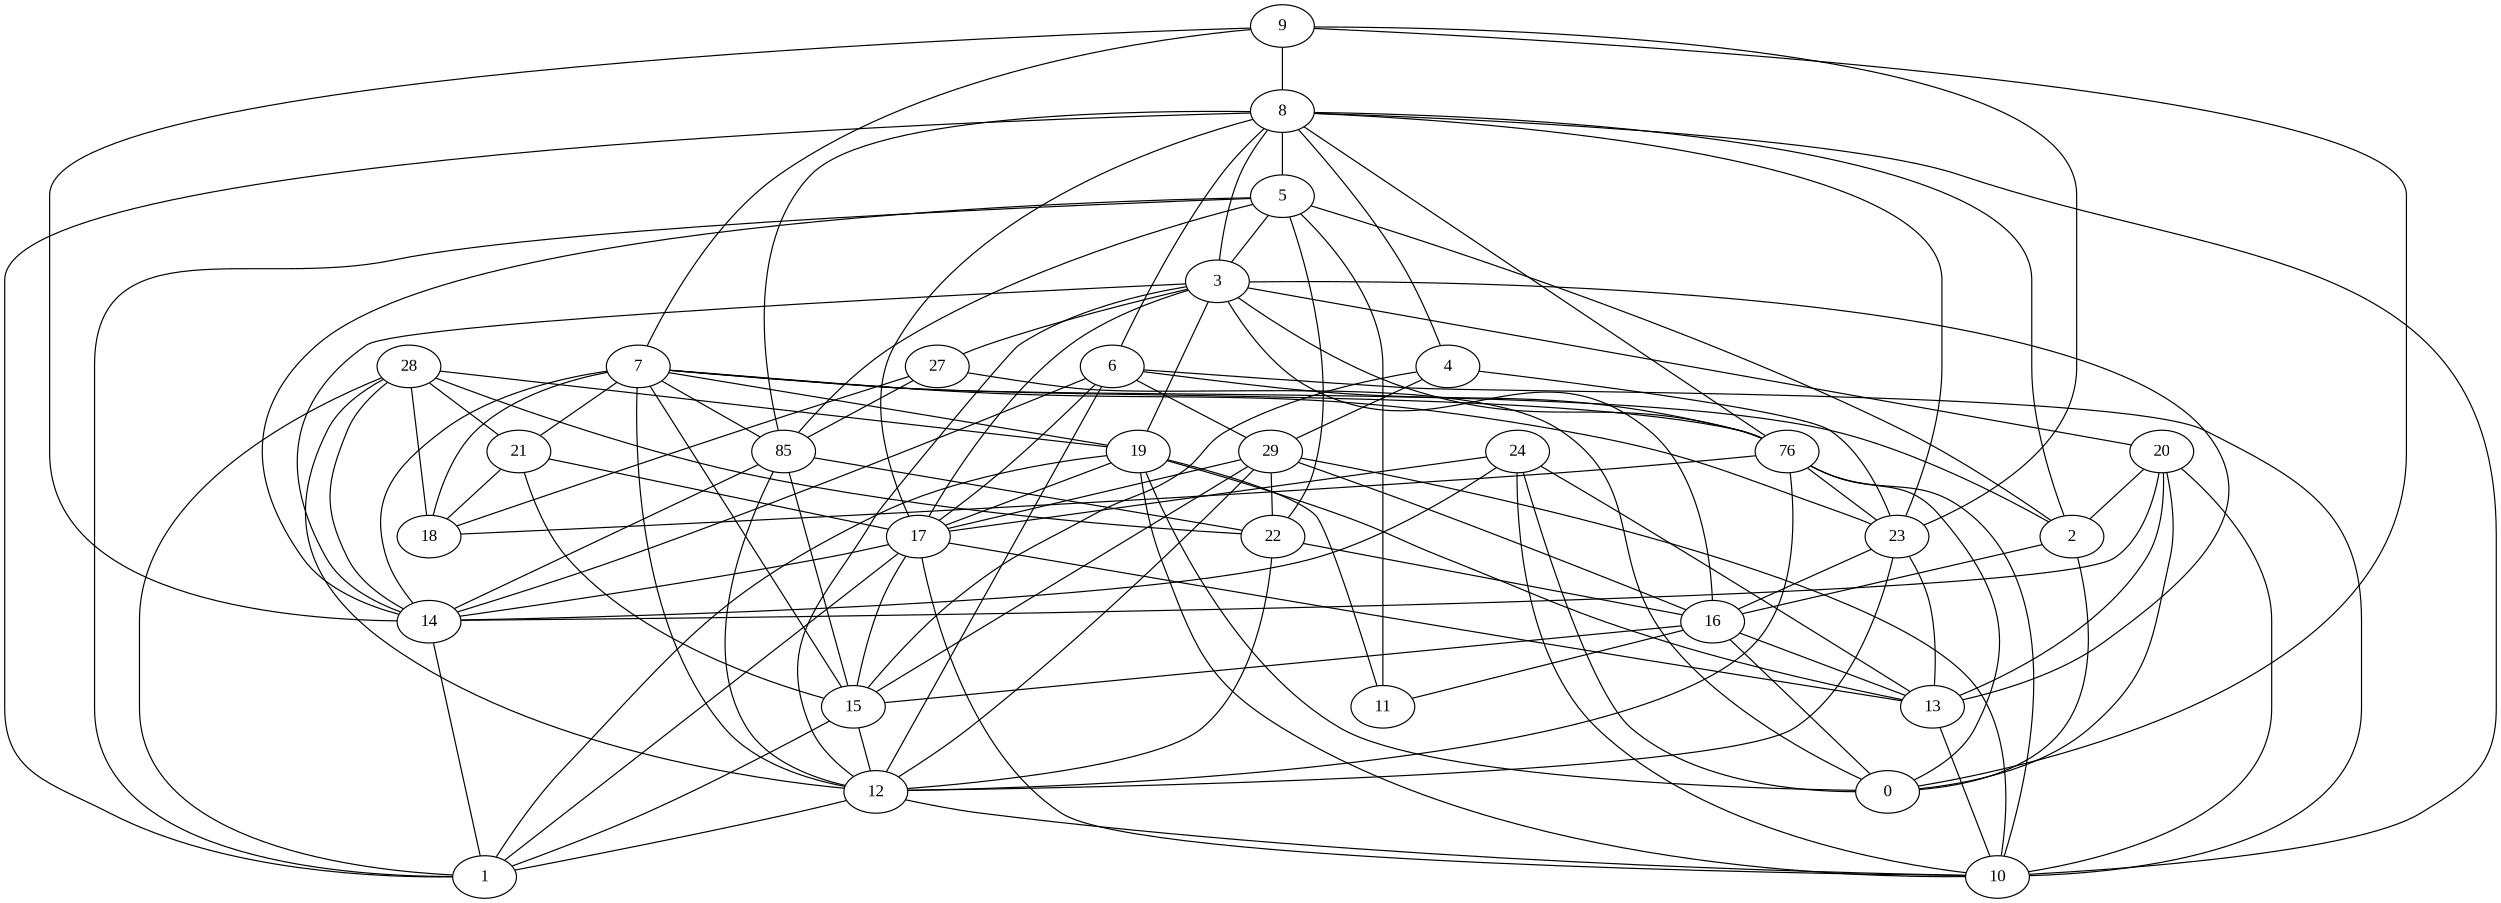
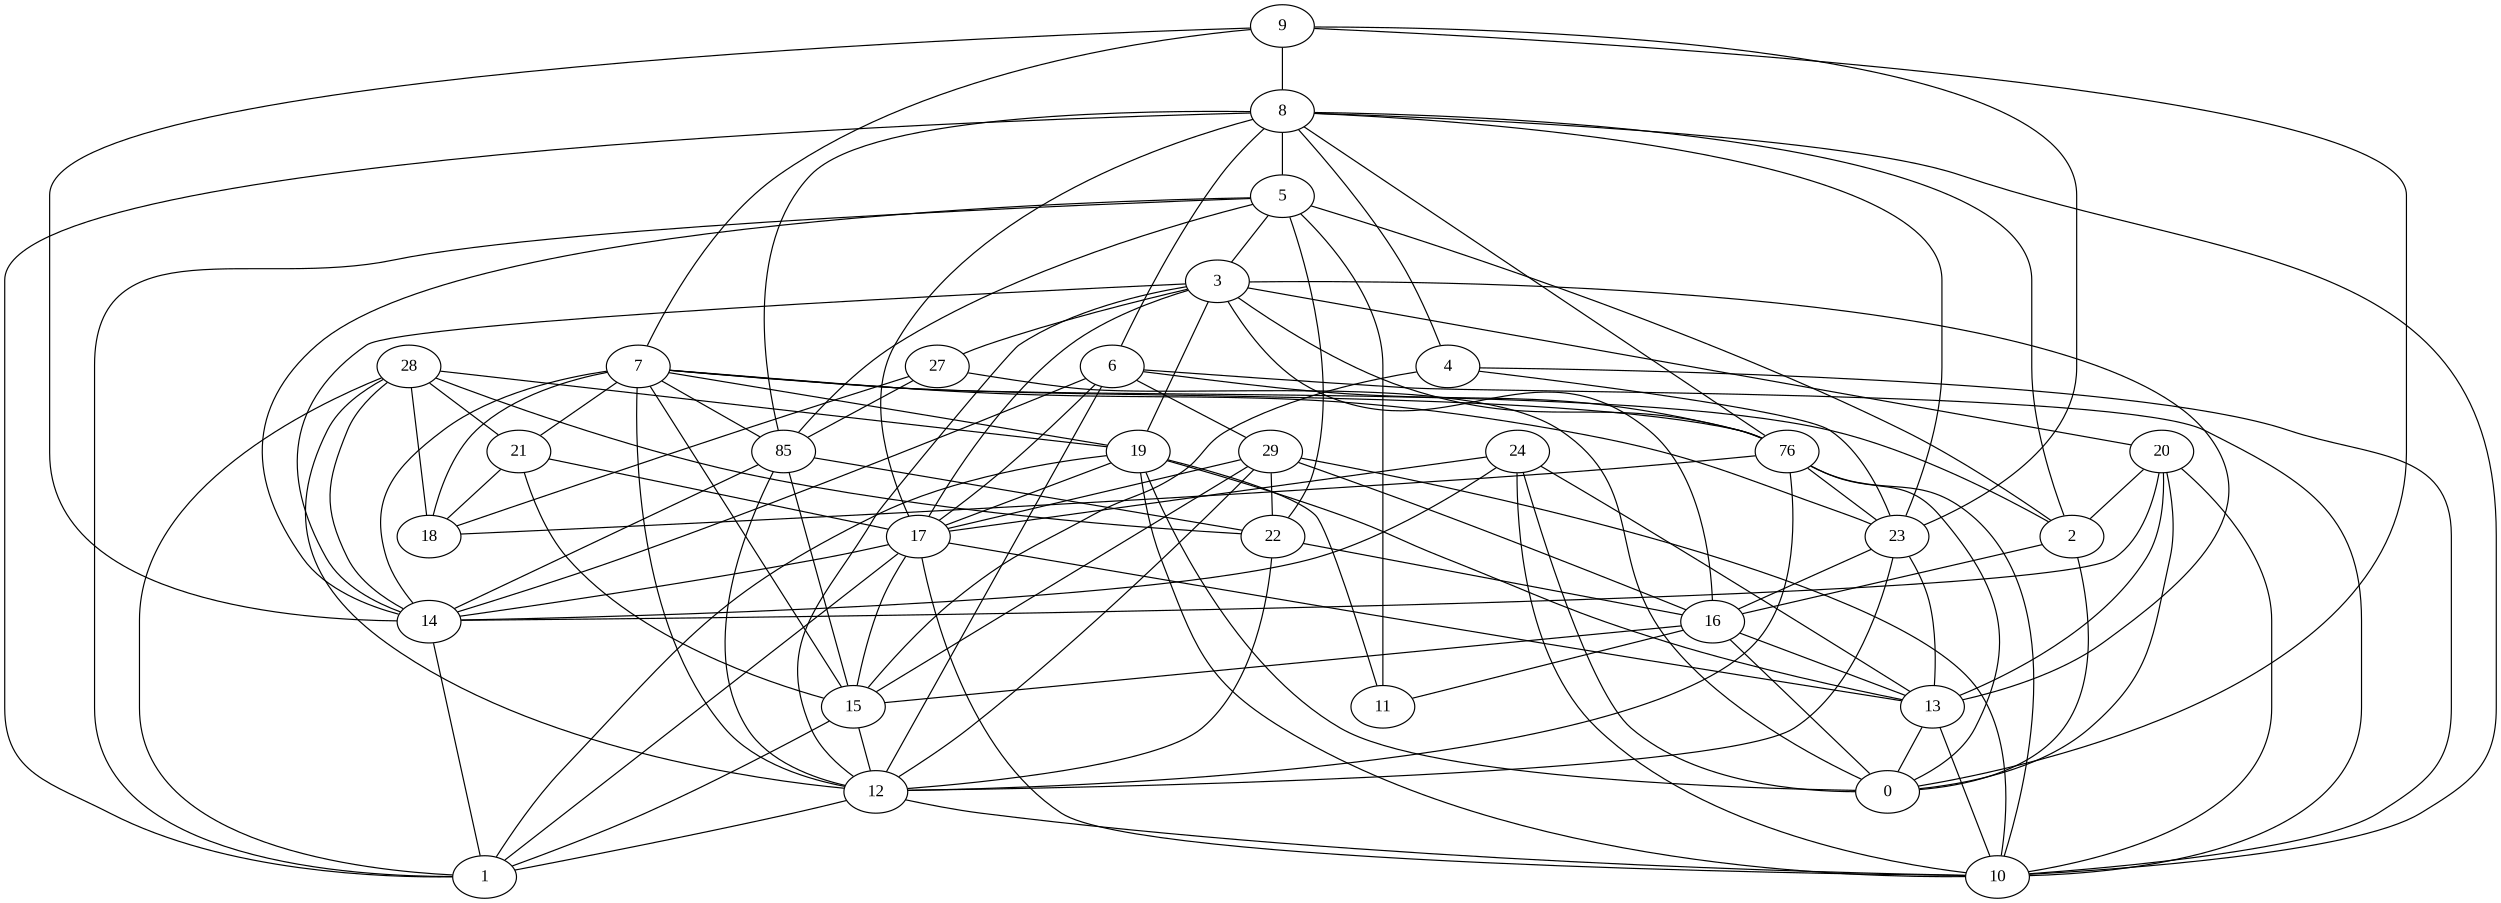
edge "8" -- "3": removed
edge "4" -- "29": now "4" -- "10"
edge "13" -- "0": added
